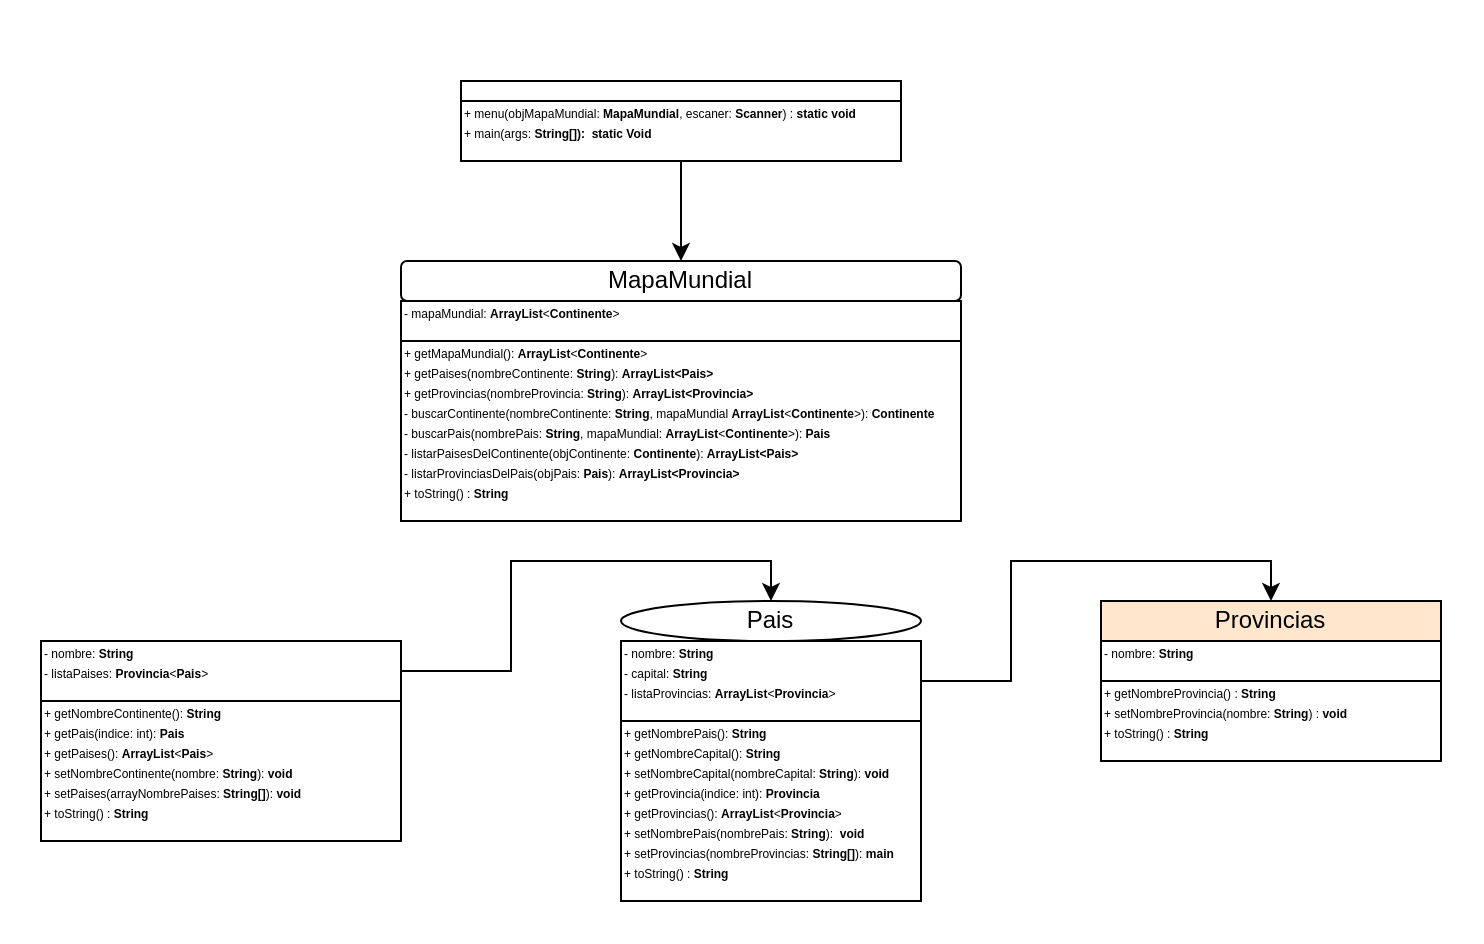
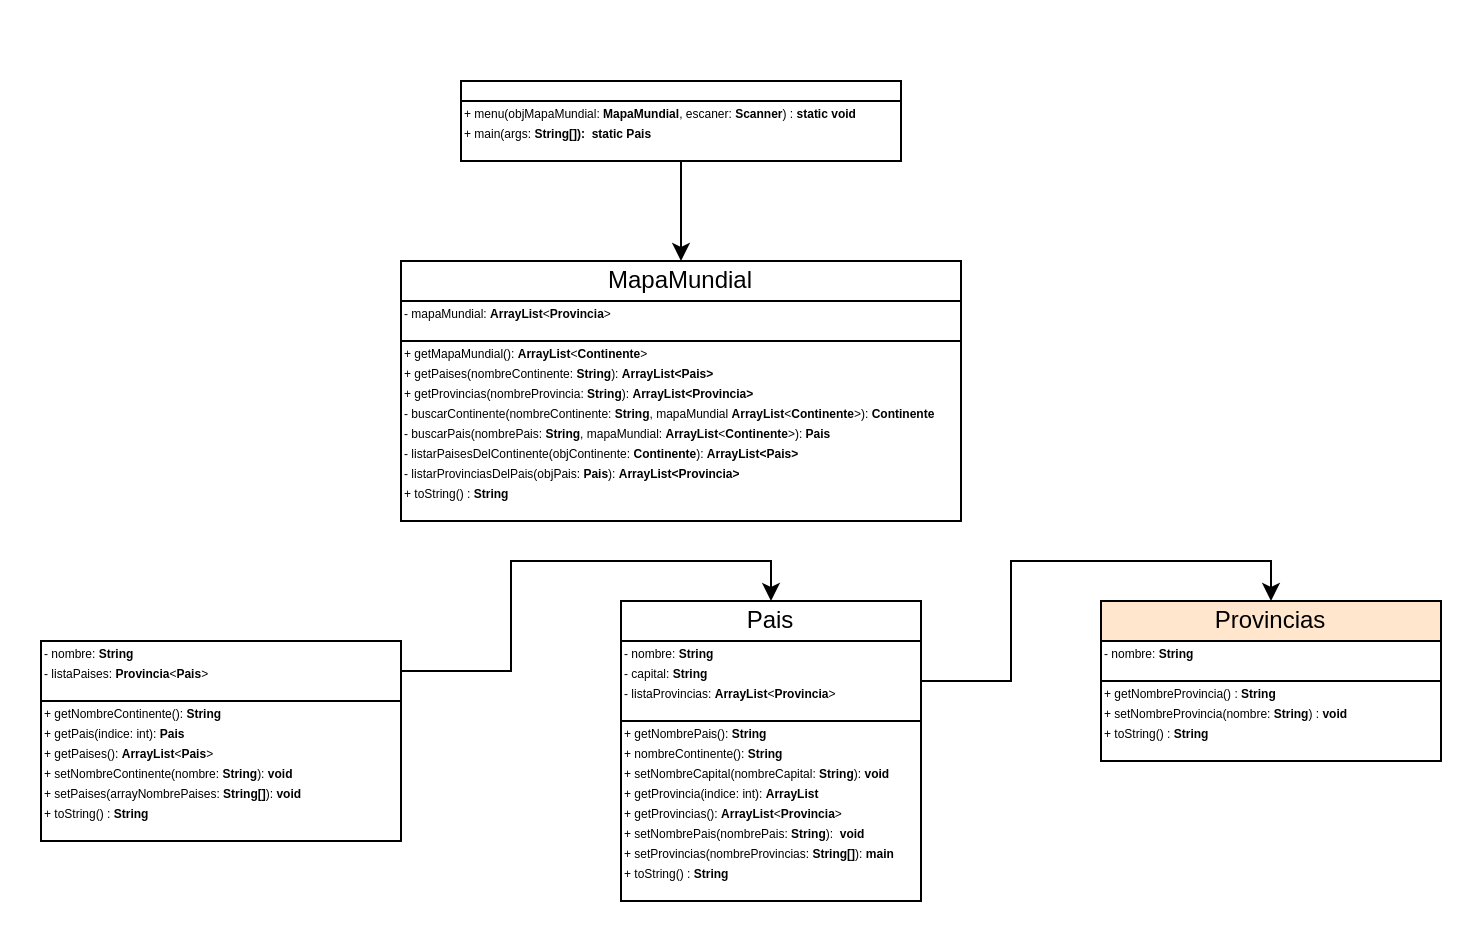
node "+ main(args: String[]): static Void": label "+ main(args: String[]): static Void" -> "+ main(args: String[]): static Pais"
node "MapaMundial": shape rounded rectangle -> rectangle
node "- mapaMundial: ArrayList<Continente>": label "- mapaMundial: ArrayList<Continente>" -> "- mapaMundial: ArrayList<Provincia>"
node "Pais": shape ellipse -> rectangle
node "+ getNombreCapital(): String": label "+ getNombreCapital(): String" -> "+ nombreContinente(): String"
node "+ getProvincia(indice: int): Provincia": label "+ getProvincia(indice: int): Provincia" -> "+ getProvincia(indice: int): ArrayList"
